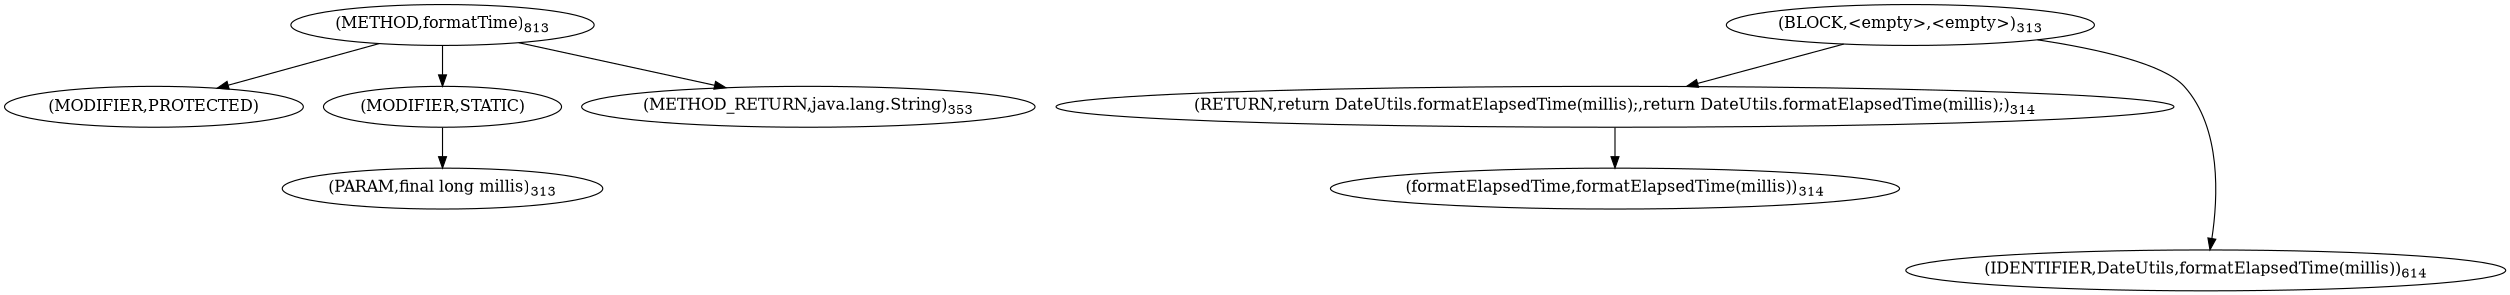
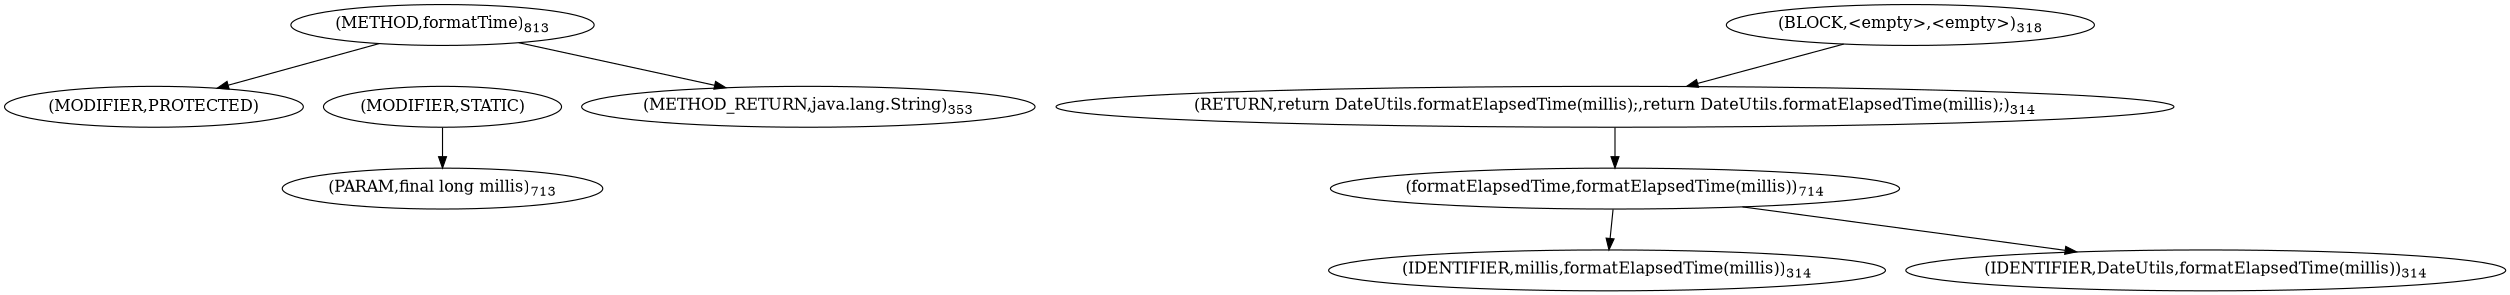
node "(BLOCK,<empty>,<empty>)": text "313" -> "318"
edge "(METHOD,formatTime)" -> "(MODIFIER,STATIC)": removed
edge "(BLOCK,<empty>,<empty>)" -> "(IDENTIFIER,DateUtils,formatElapsedTime(millis))": now "(formatElapsedTime,formatElapsedTime(millis))" -> "(IDENTIFIER,DateUtils,formatElapsedTime(millis))"
node "(PARAM,final long millis)": text "313" -> "713"
node "(formatElapsedTime,formatElapsedTime(millis))": text "314" -> "714"
node "(IDENTIFIER,DateUtils,formatElapsedTime(millis))": text "614" -> "314"
node "(IDENTIFIER,millis,formatElapsedTime(millis))": added
